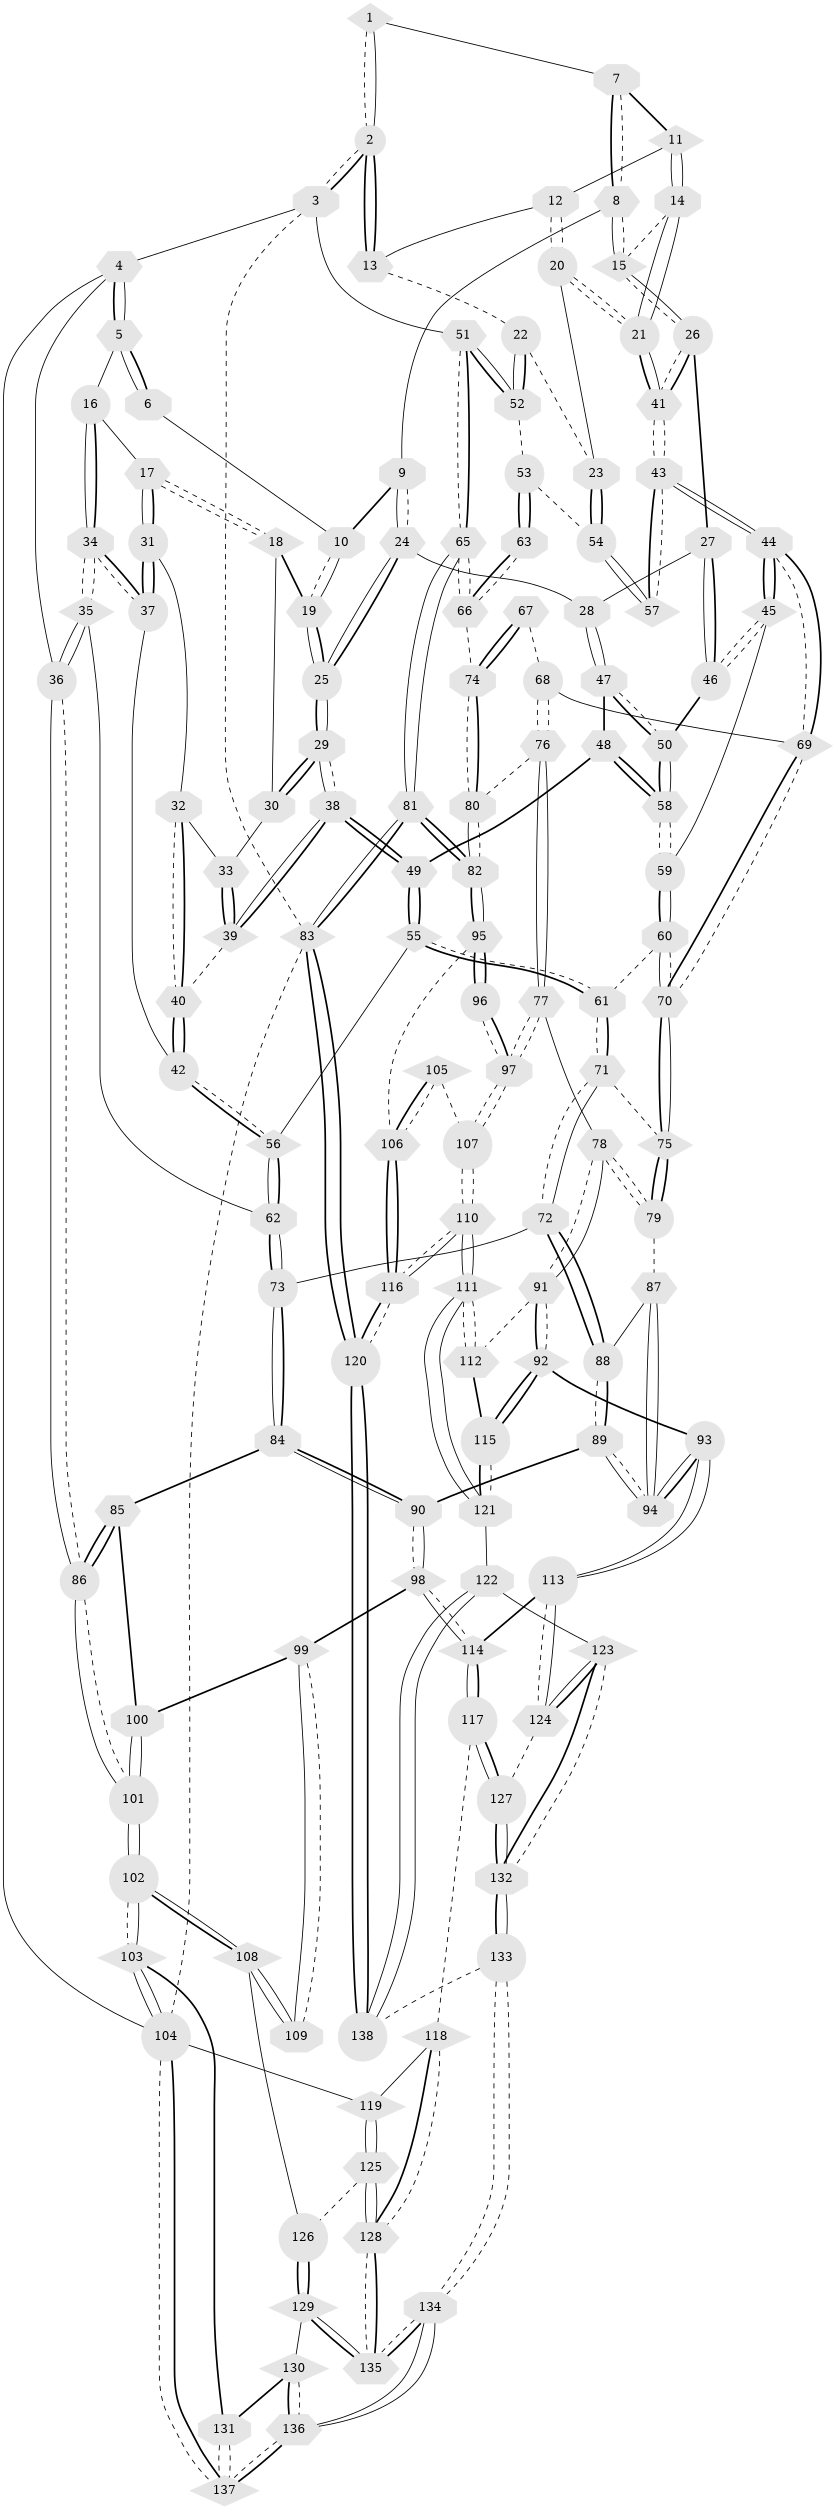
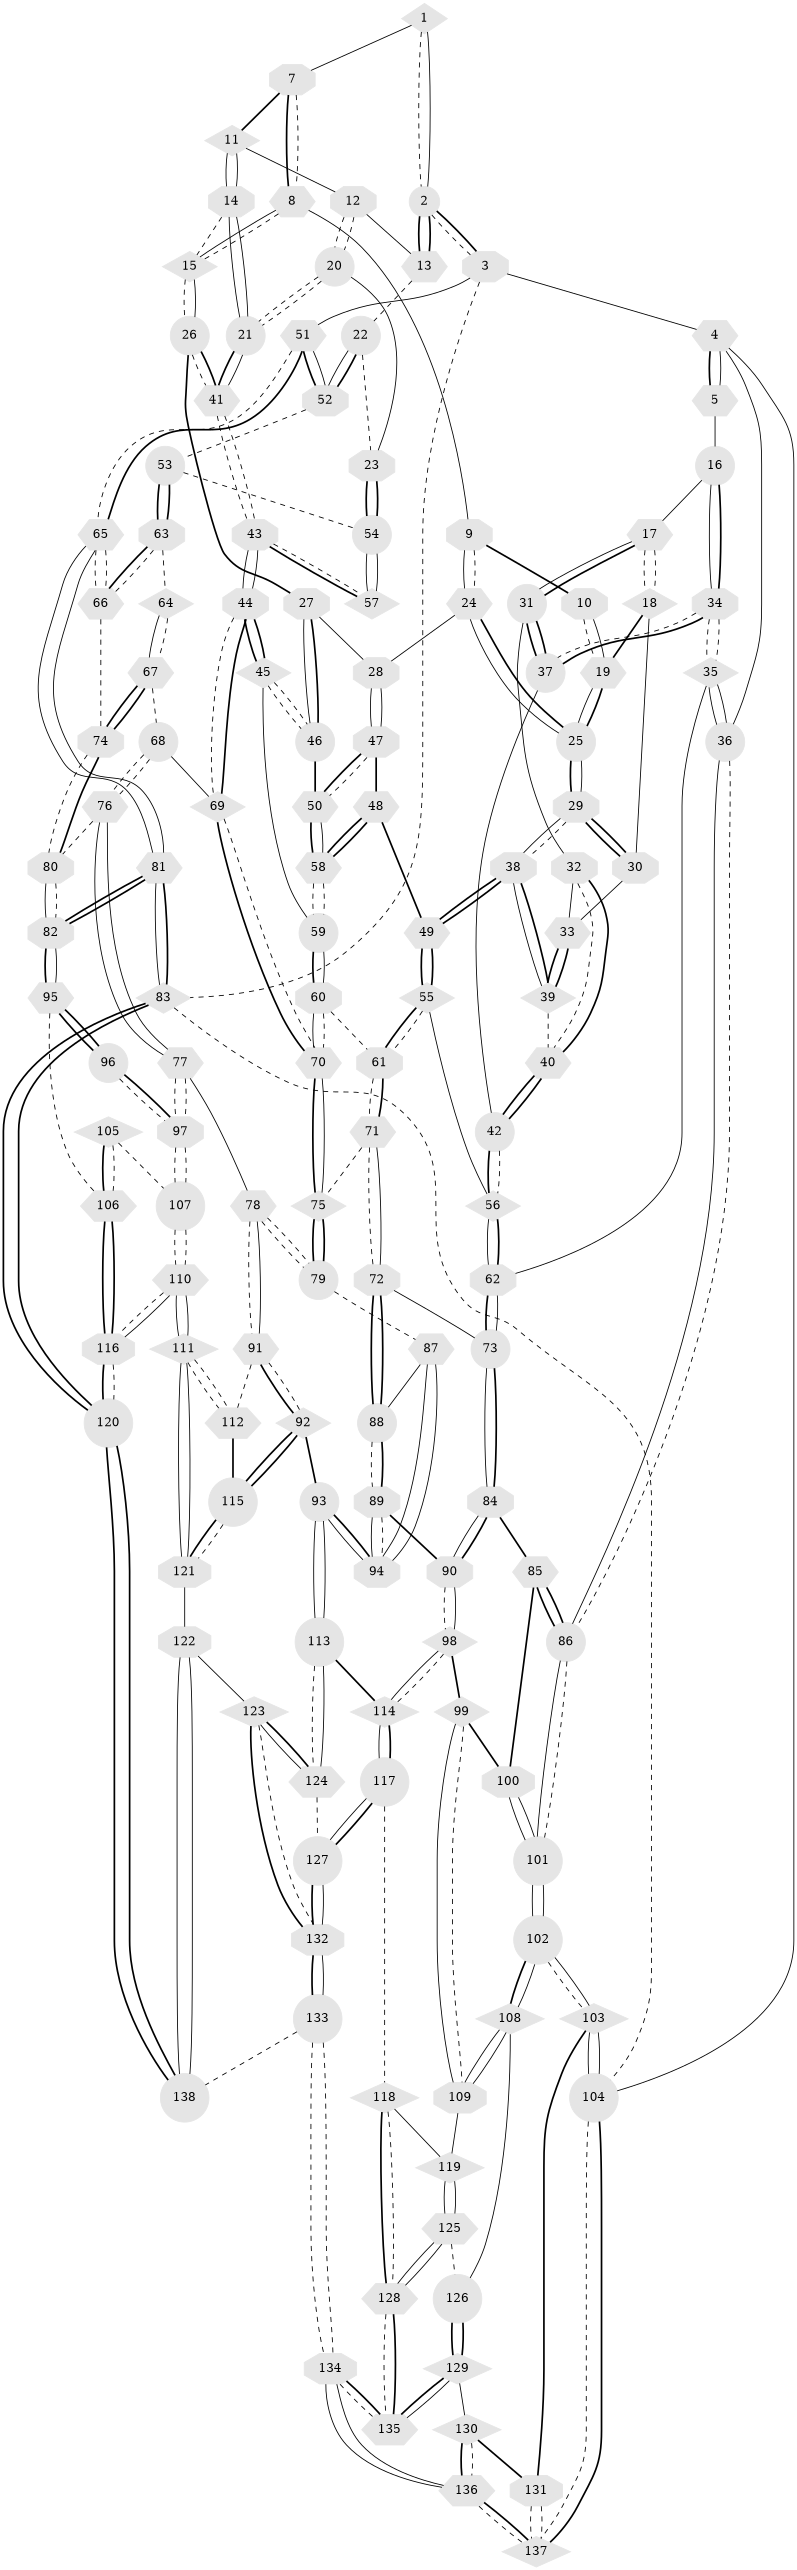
node "6": removed
node "64": added
edge "104" -- "119": now "109" -- "119"
